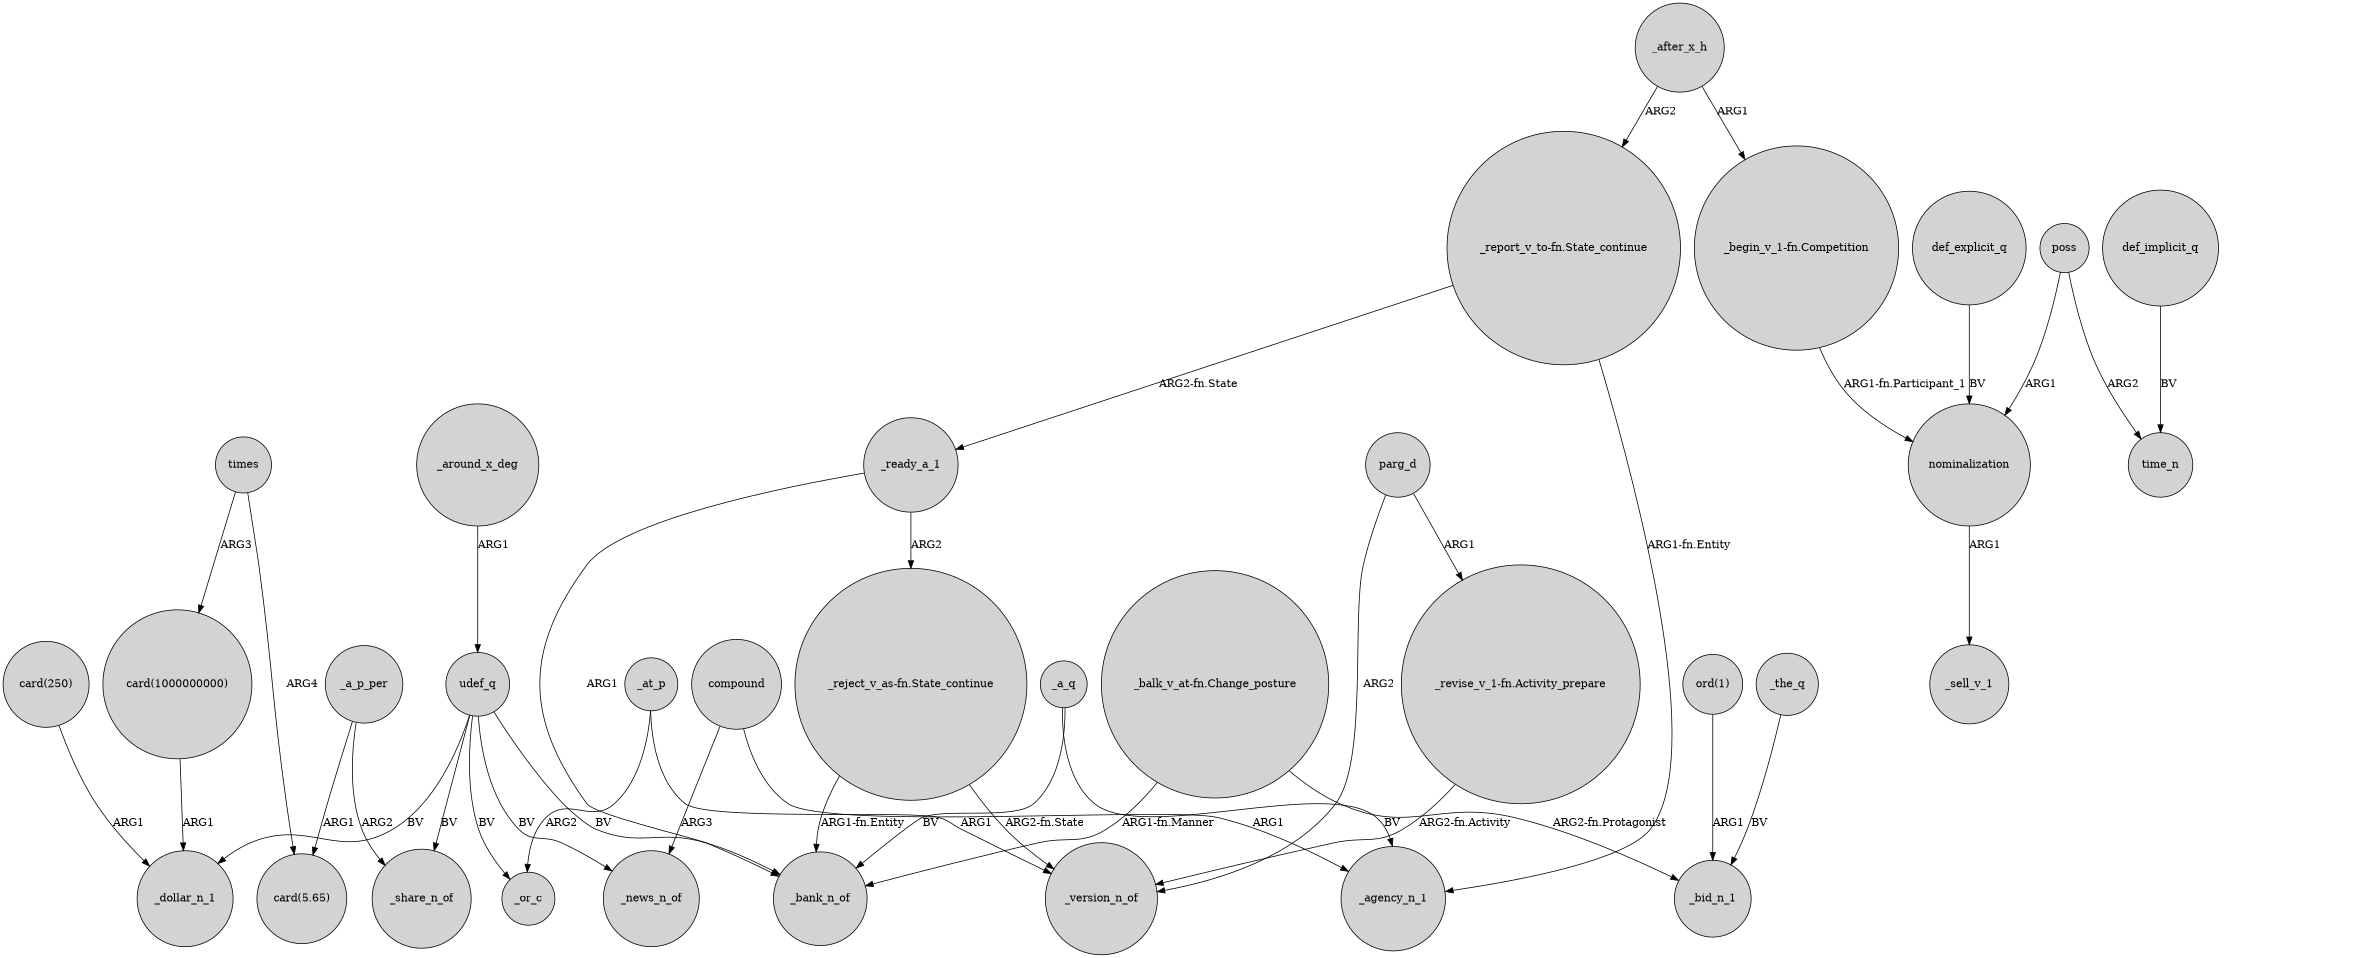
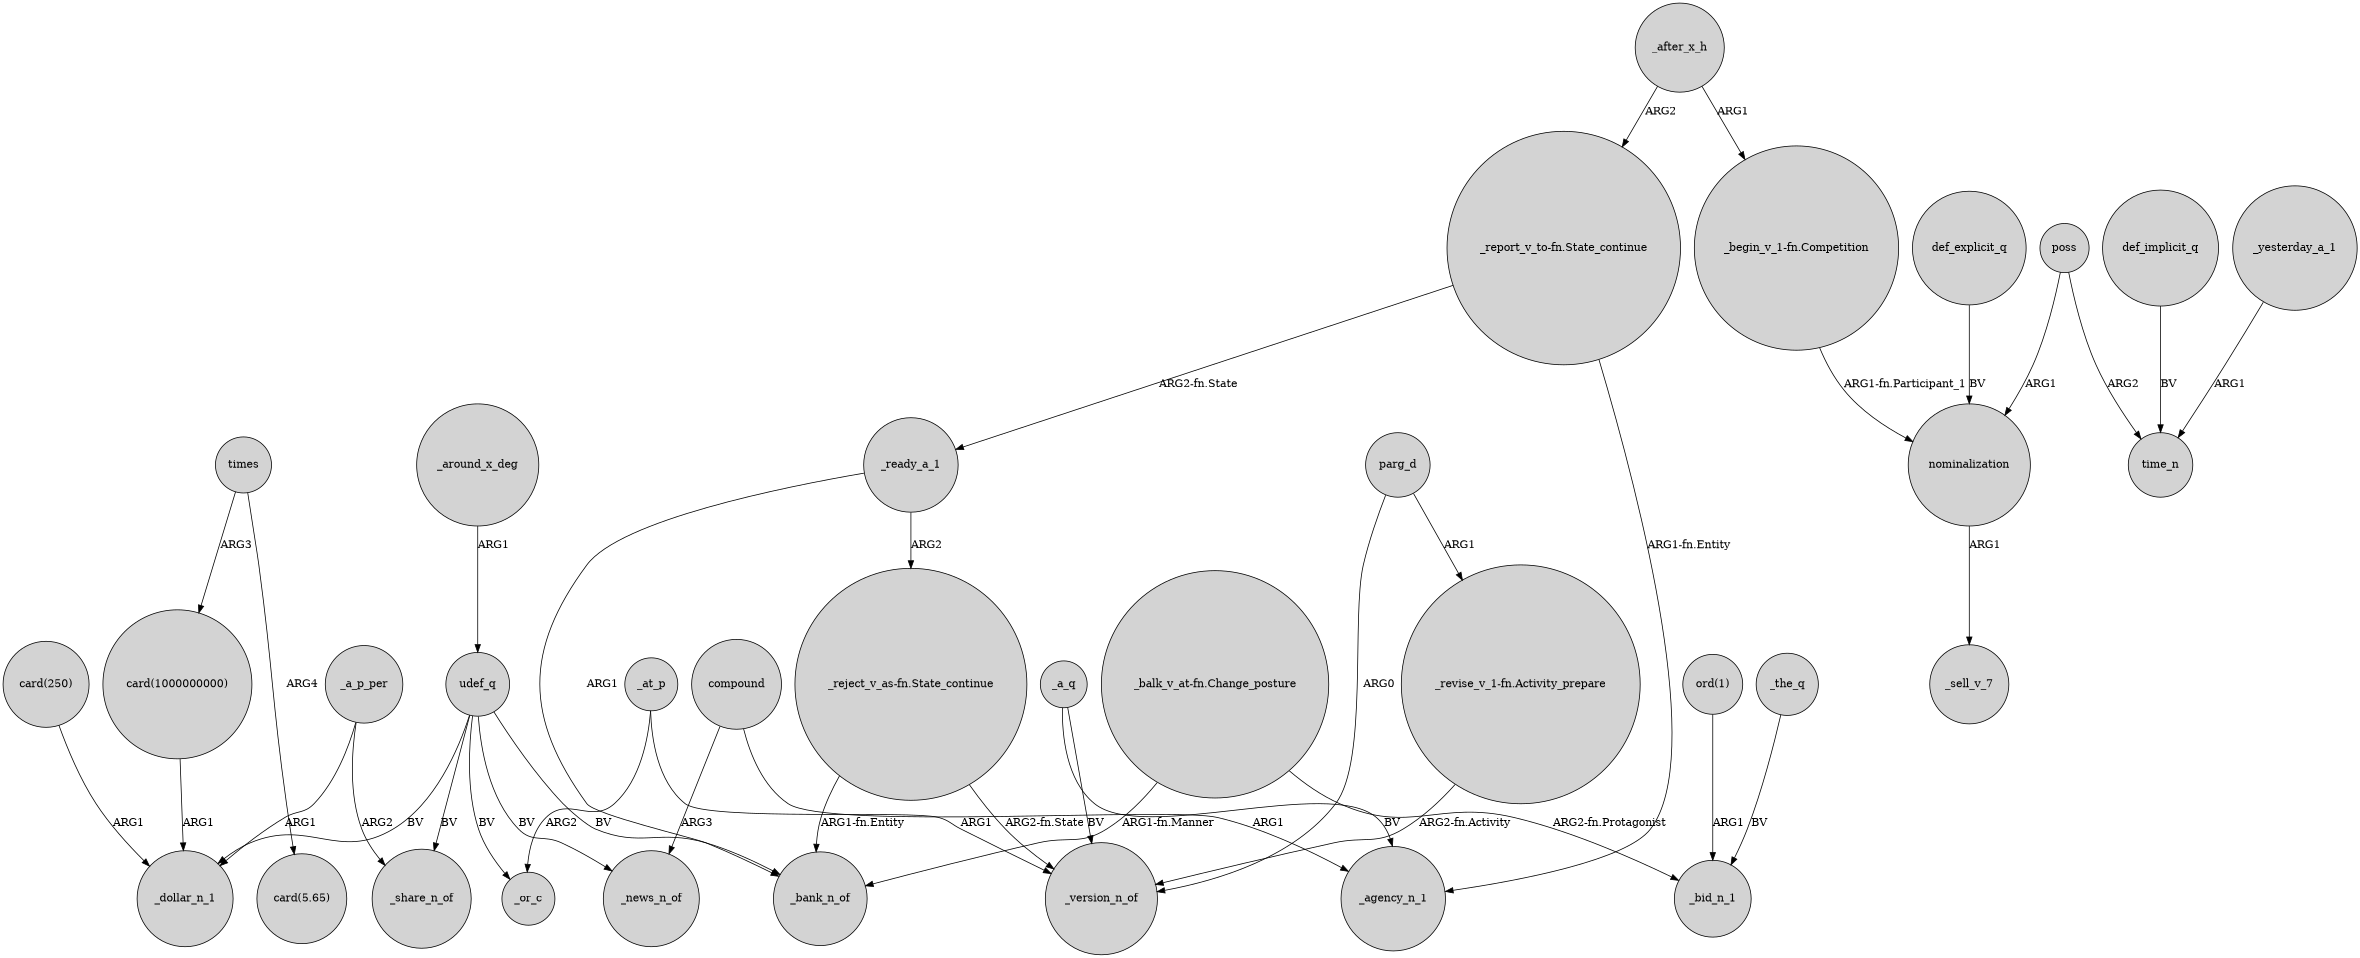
node "_yesterday_a_1": added
edge "parg_d" -> "_version_n_of": label "ARG2" -> "ARG0"
node "_sell_v_1": label "_sell_v_1" -> "_sell_v_7"
edge "_a_p_per" -> "card(5.65)": now "_a_p_per" -> "_dollar_n_1"
edge "_a_q" -> "_bank_n_of": now "_a_q" -> "_version_n_of"
